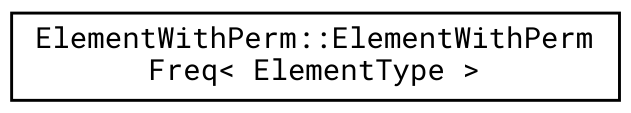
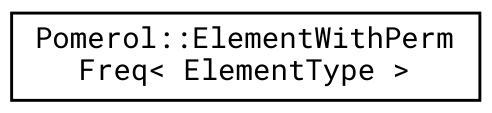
node "ElementWithPerm::ElementWithPerm Freq< ElementType >": label "ElementWithPerm::ElementWithPerm Freq< ElementType >" -> "Pomerol::ElementWithPerm Freq< ElementType >"
